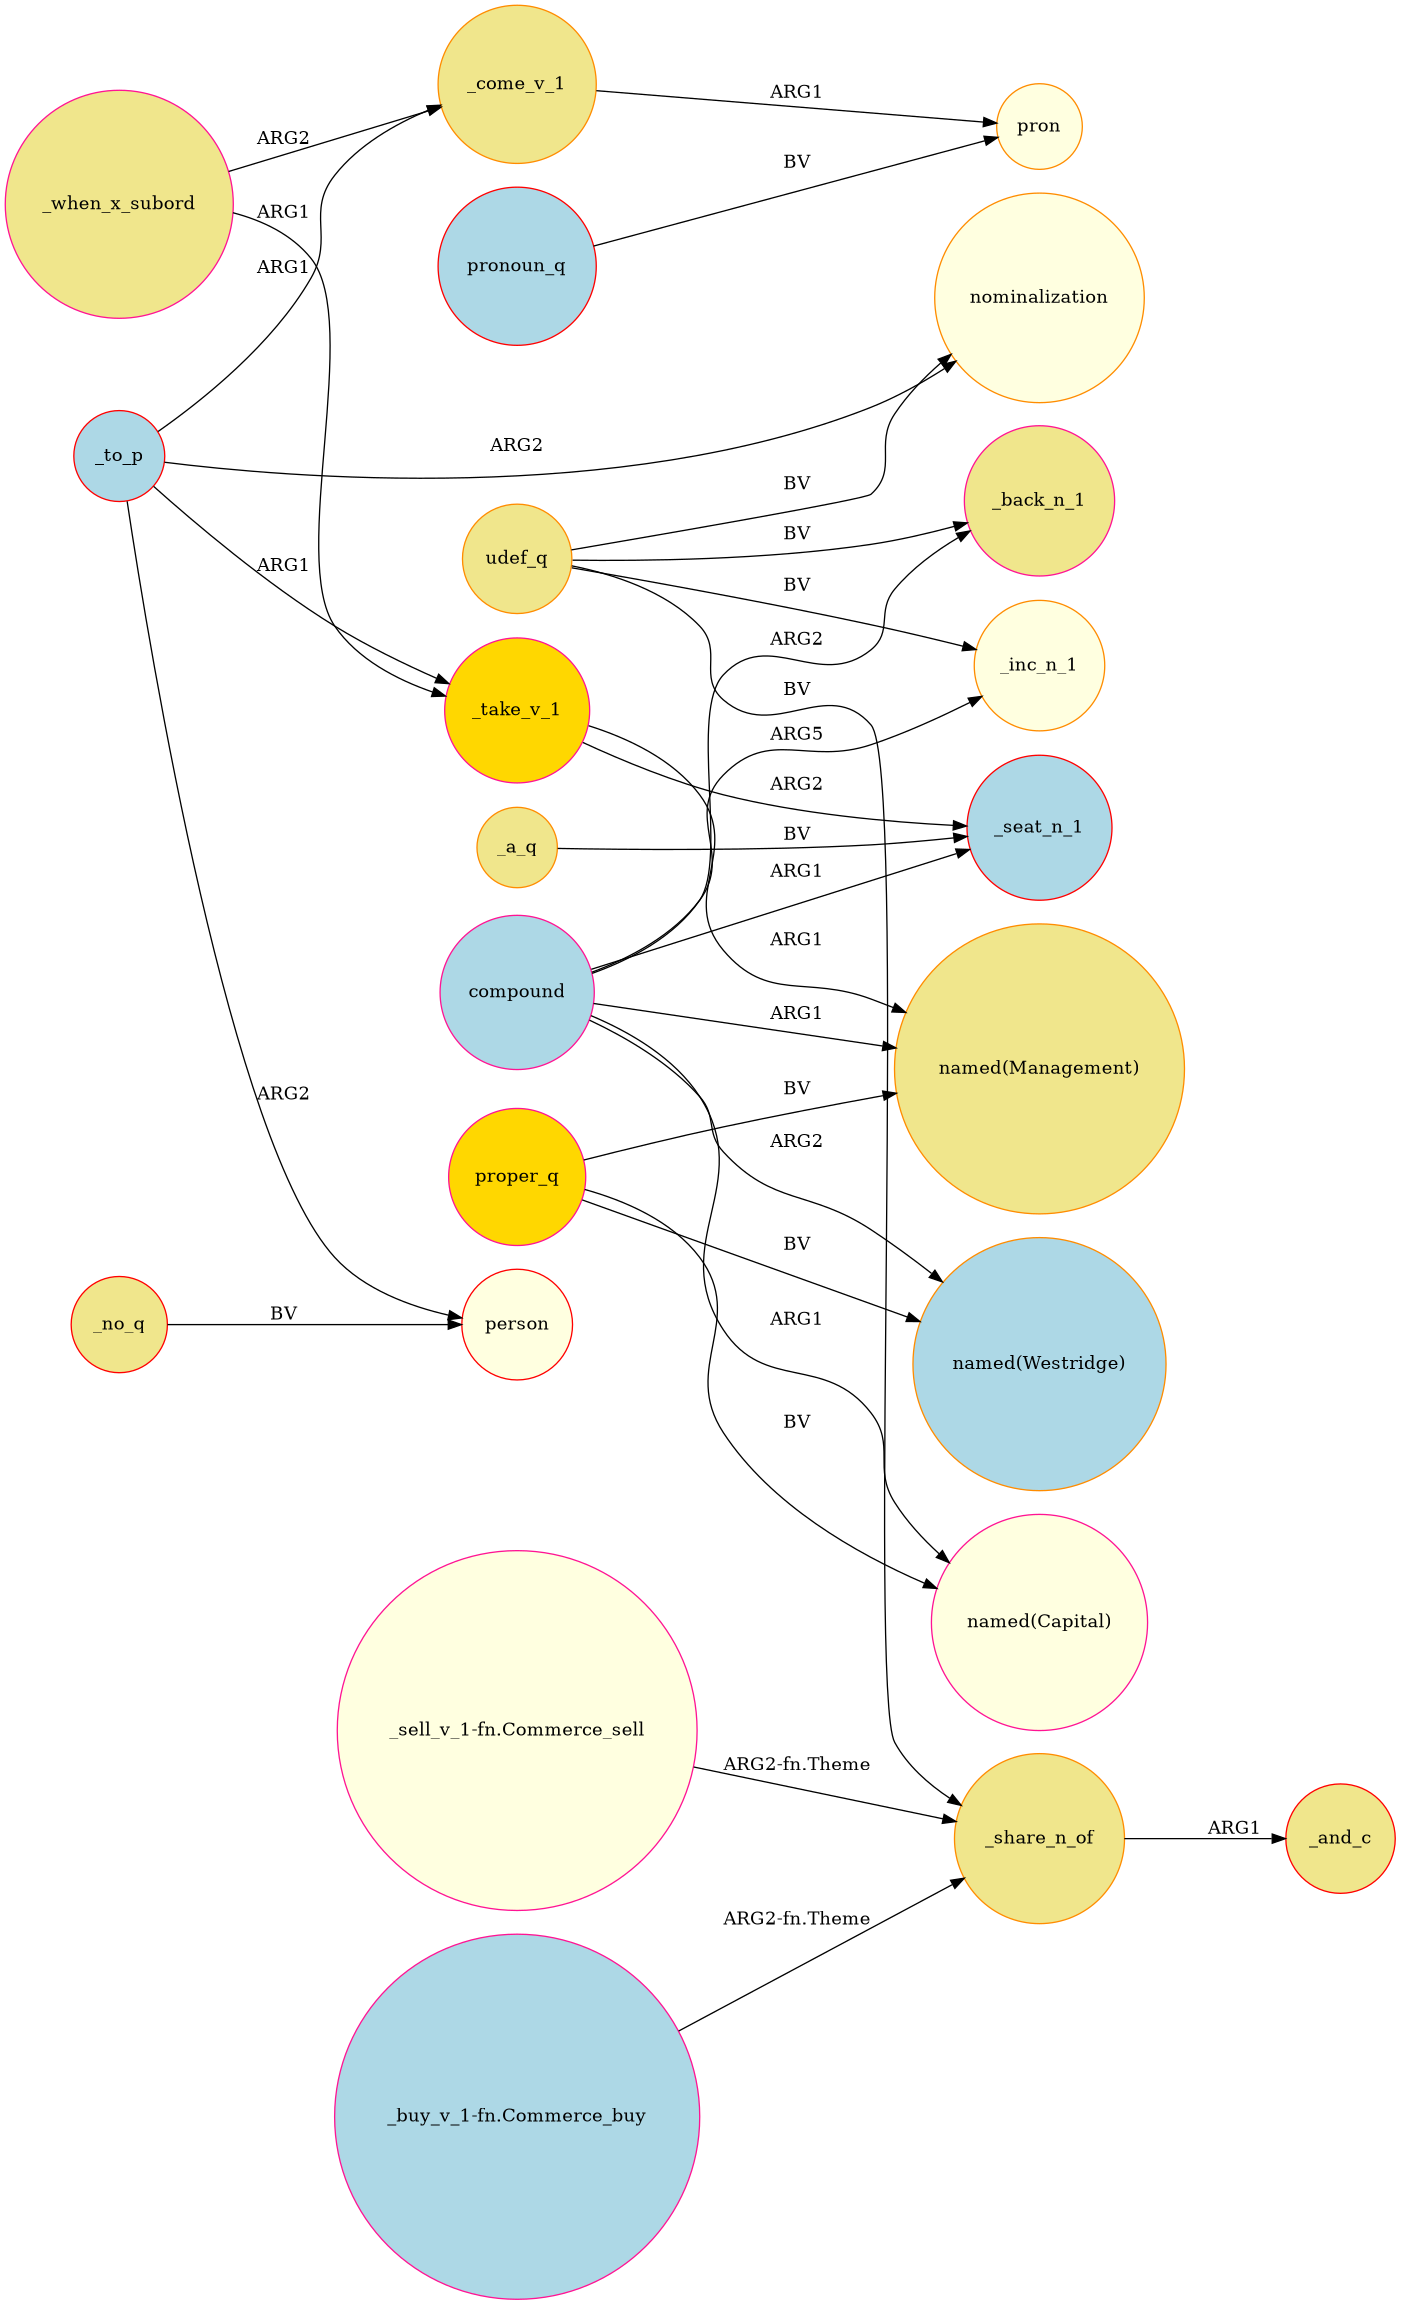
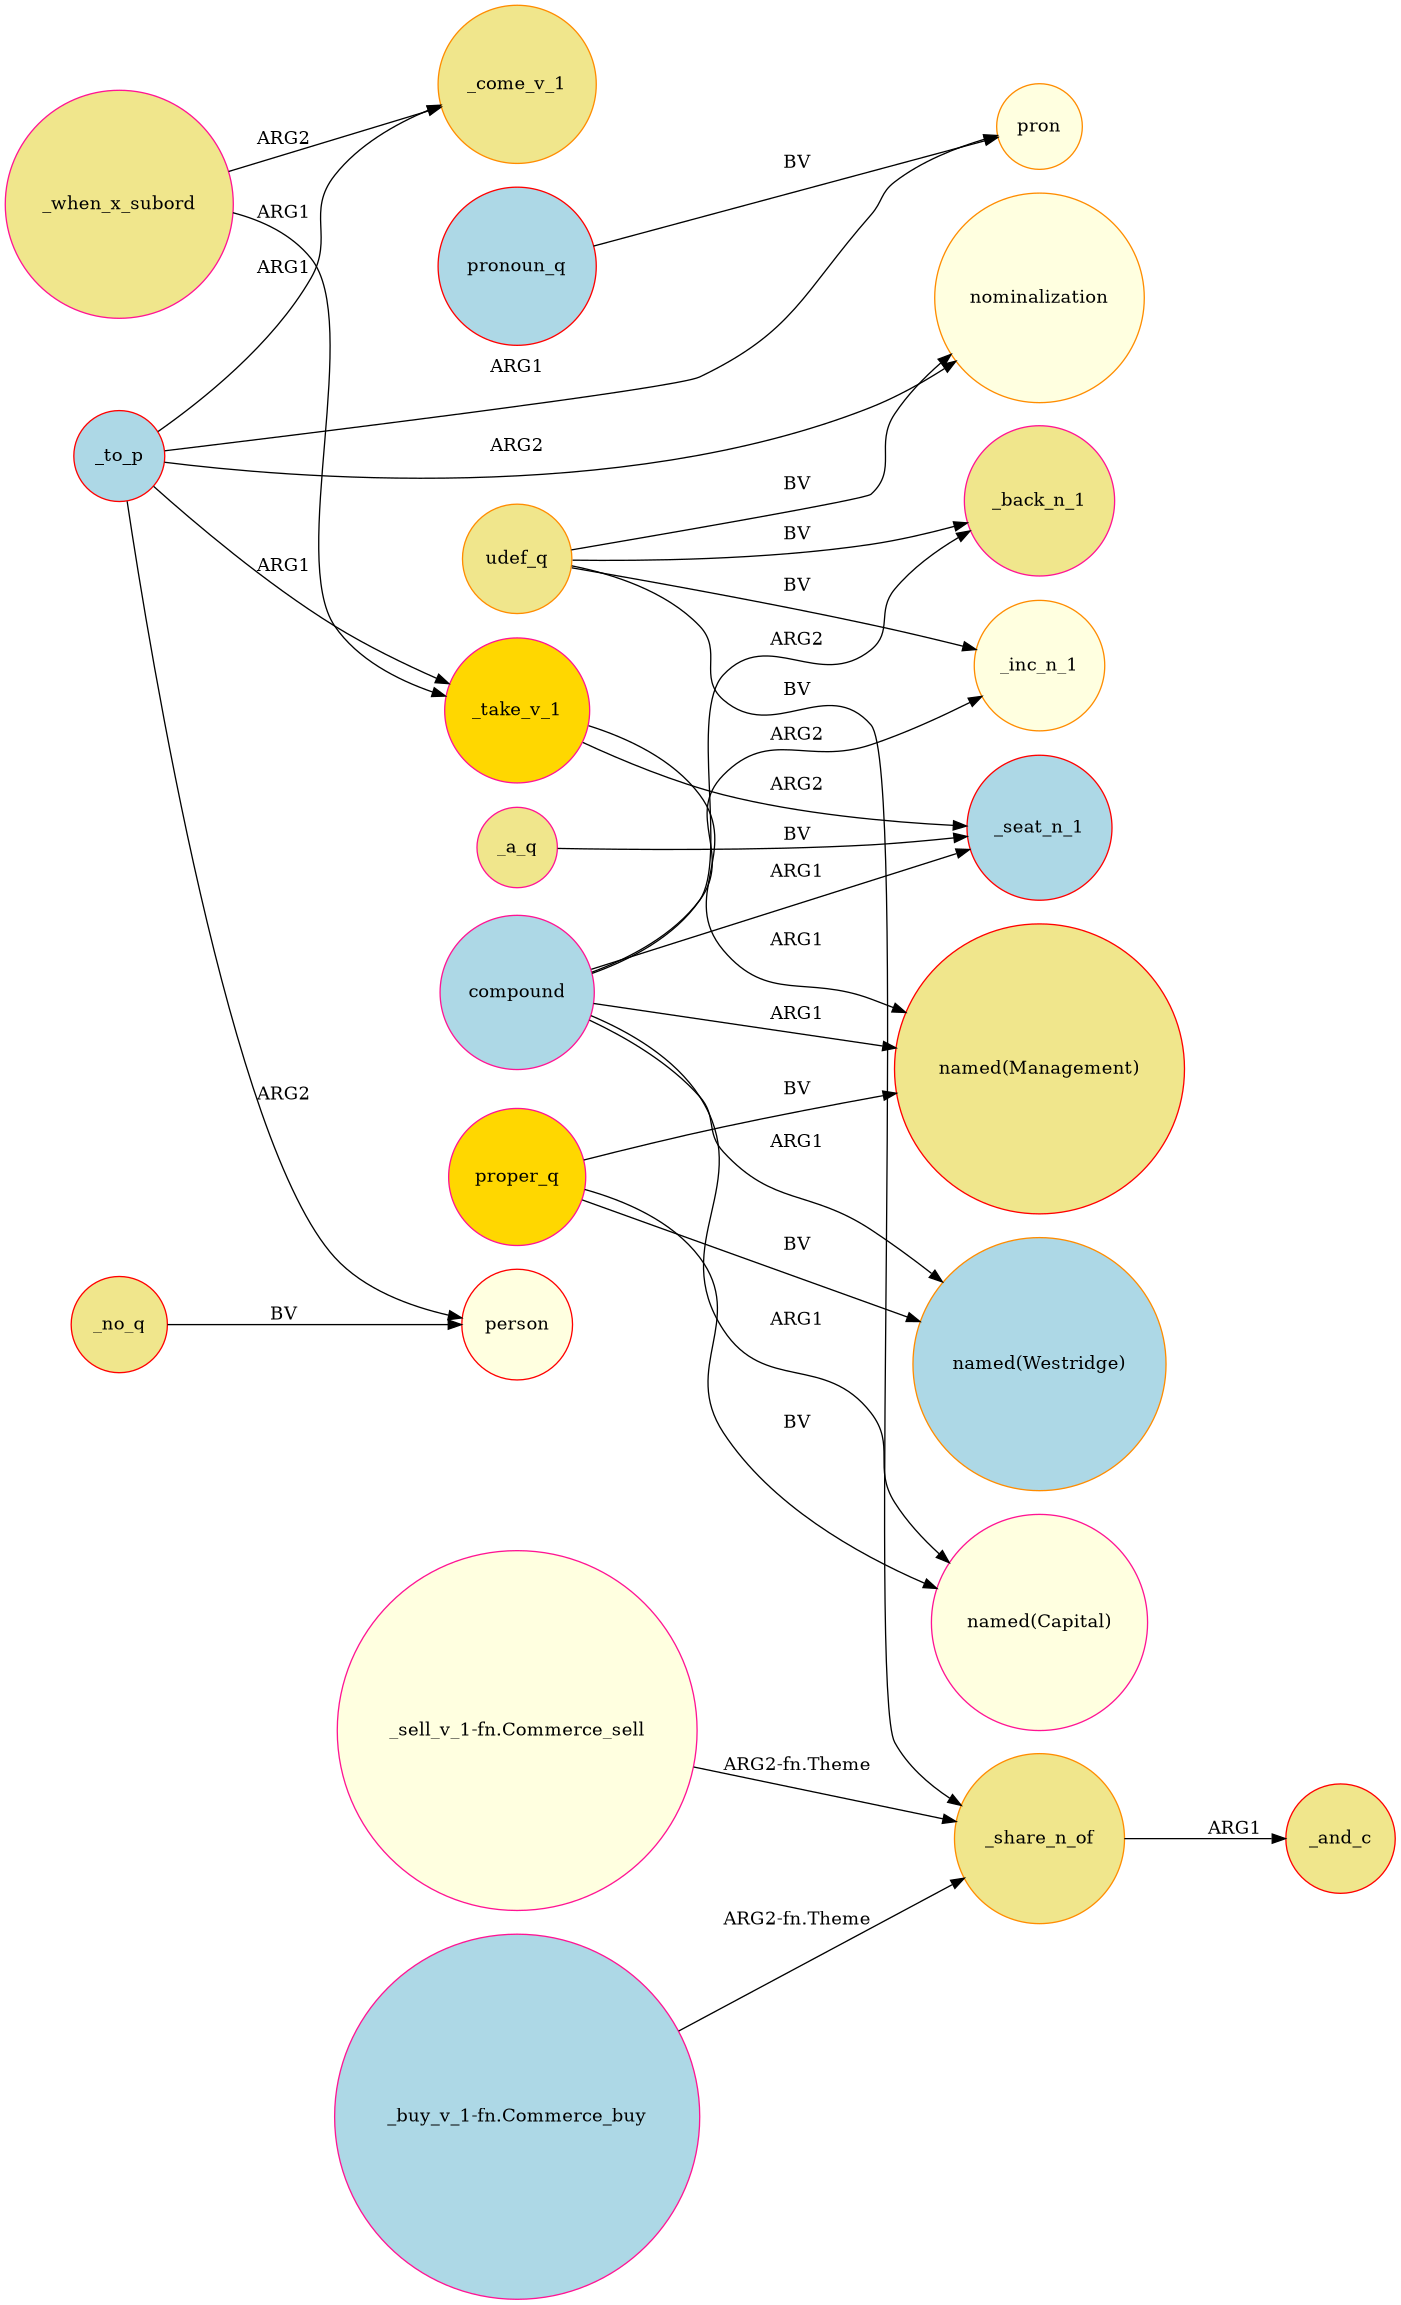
edge "_come_v_1" -> "pron": now "_to_p" -> "pron"
edge "compound" -> "_inc_n_1": label "ARG5" -> "ARG2"
node "_a_q": color darkorange -> deeppink
node "named(Management)": color darkorange -> red
edge "compound" -> "named(Westridge)": label "ARG2" -> "ARG1"
